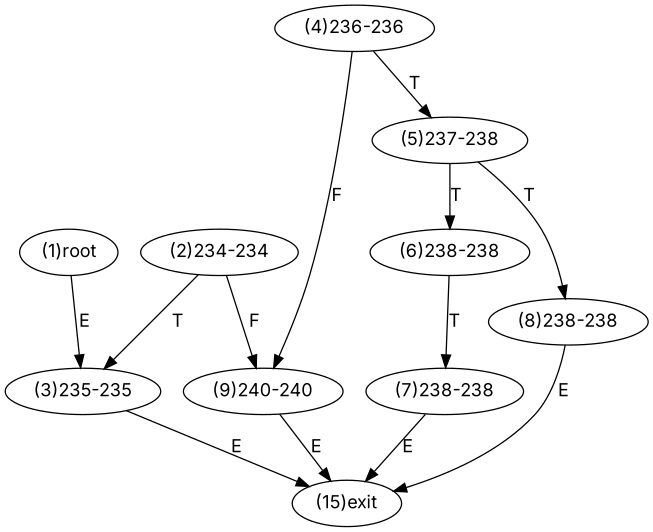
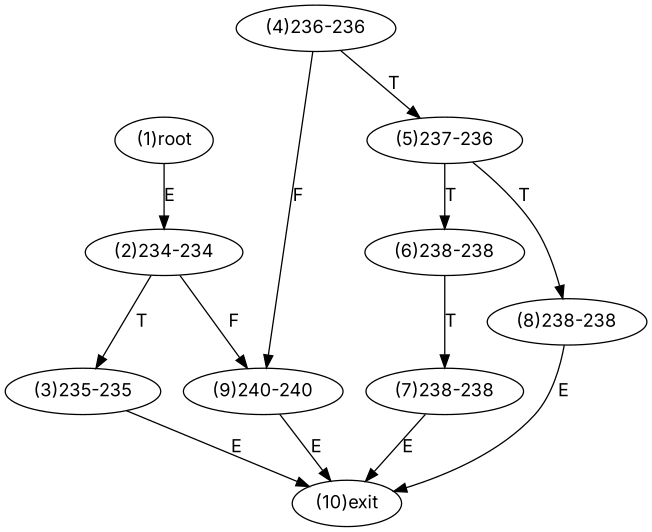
node "(5)237-238": label "(5)237-238" -> "(5)237-236"
edge "(1)root" -> "(3)235-235": now "(1)root" -> "(2)234-234"
node "(15)exit": label "(15)exit" -> "(10)exit"
